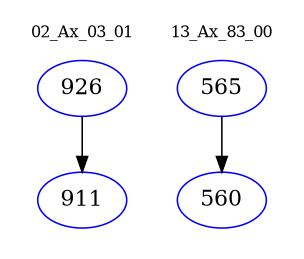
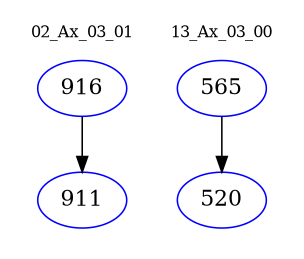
cluster "13_Ax_83_00": label "13_Ax_83_00" -> "13_Ax_03_00"
node "926": label "926" -> "916"
node "560": label "560" -> "520"
